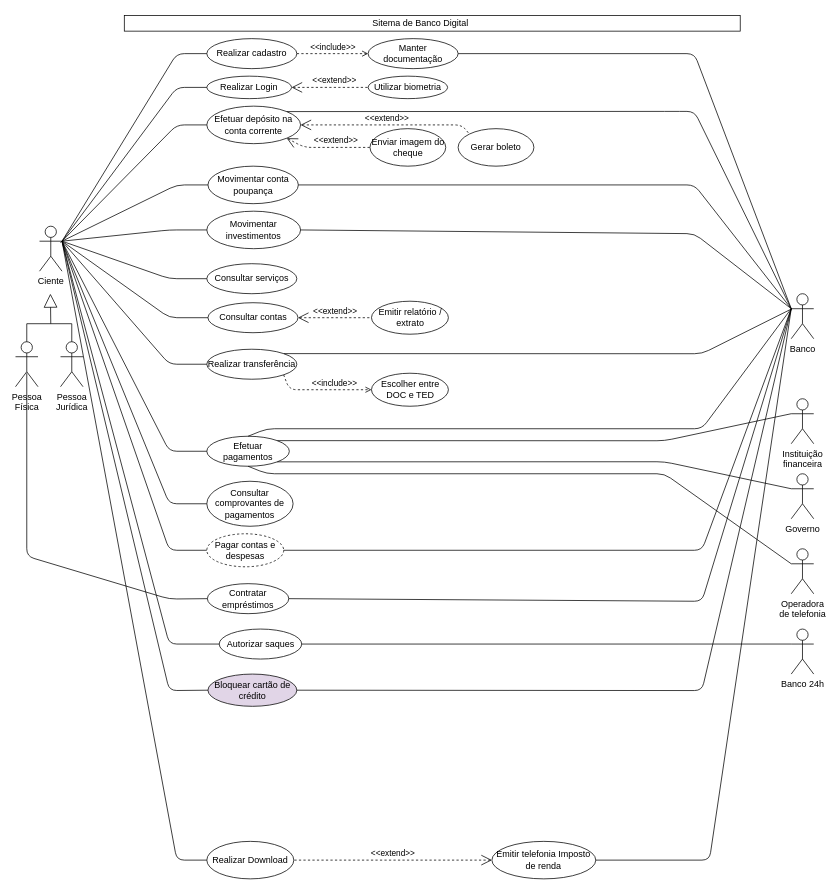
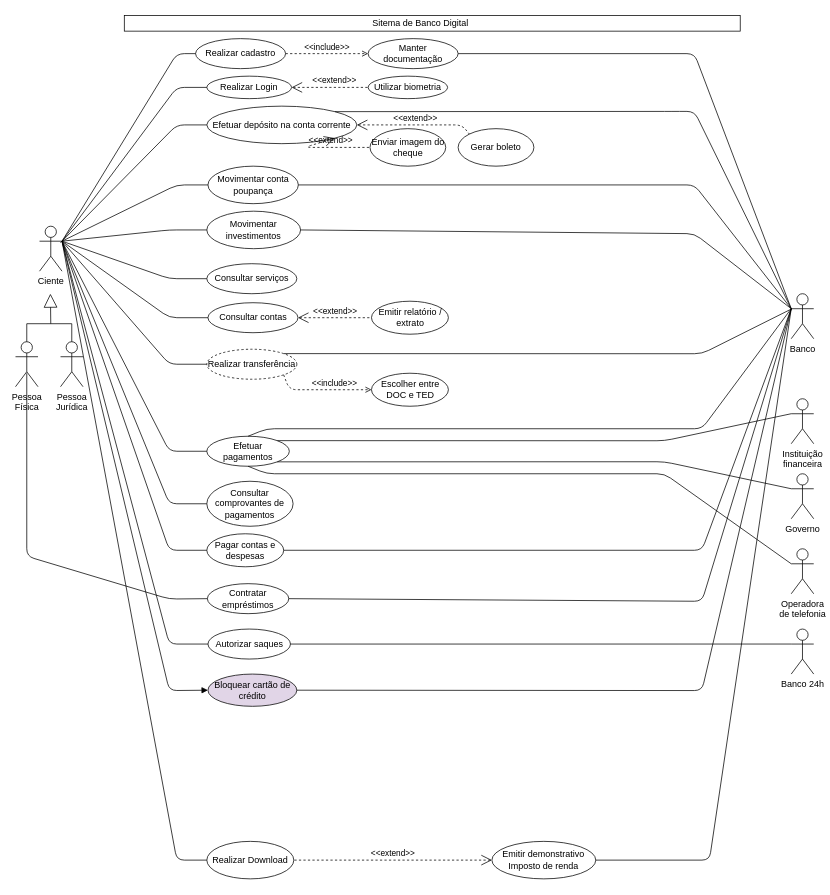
node "Realizar cadastro": moved (252, 54) -> (240, 54)
node "Efetuar depósito na conta corrente": size 94x38 -> 150x38
node "Realizar transferência": style solid -> dashed
node "Pagar contas e despesas": style dashed -> solid
node "Autorizar saques": moved (260, 644) -> (249, 644)
edge "Ciente" -- "Bloquear cartão de crédito": arrowhead none -> block
node "Emitir telefonia Imposto de renda": label "Emitir telefonia Imposto de renda" -> "Emitir demonstrativo Imposto de renda"
